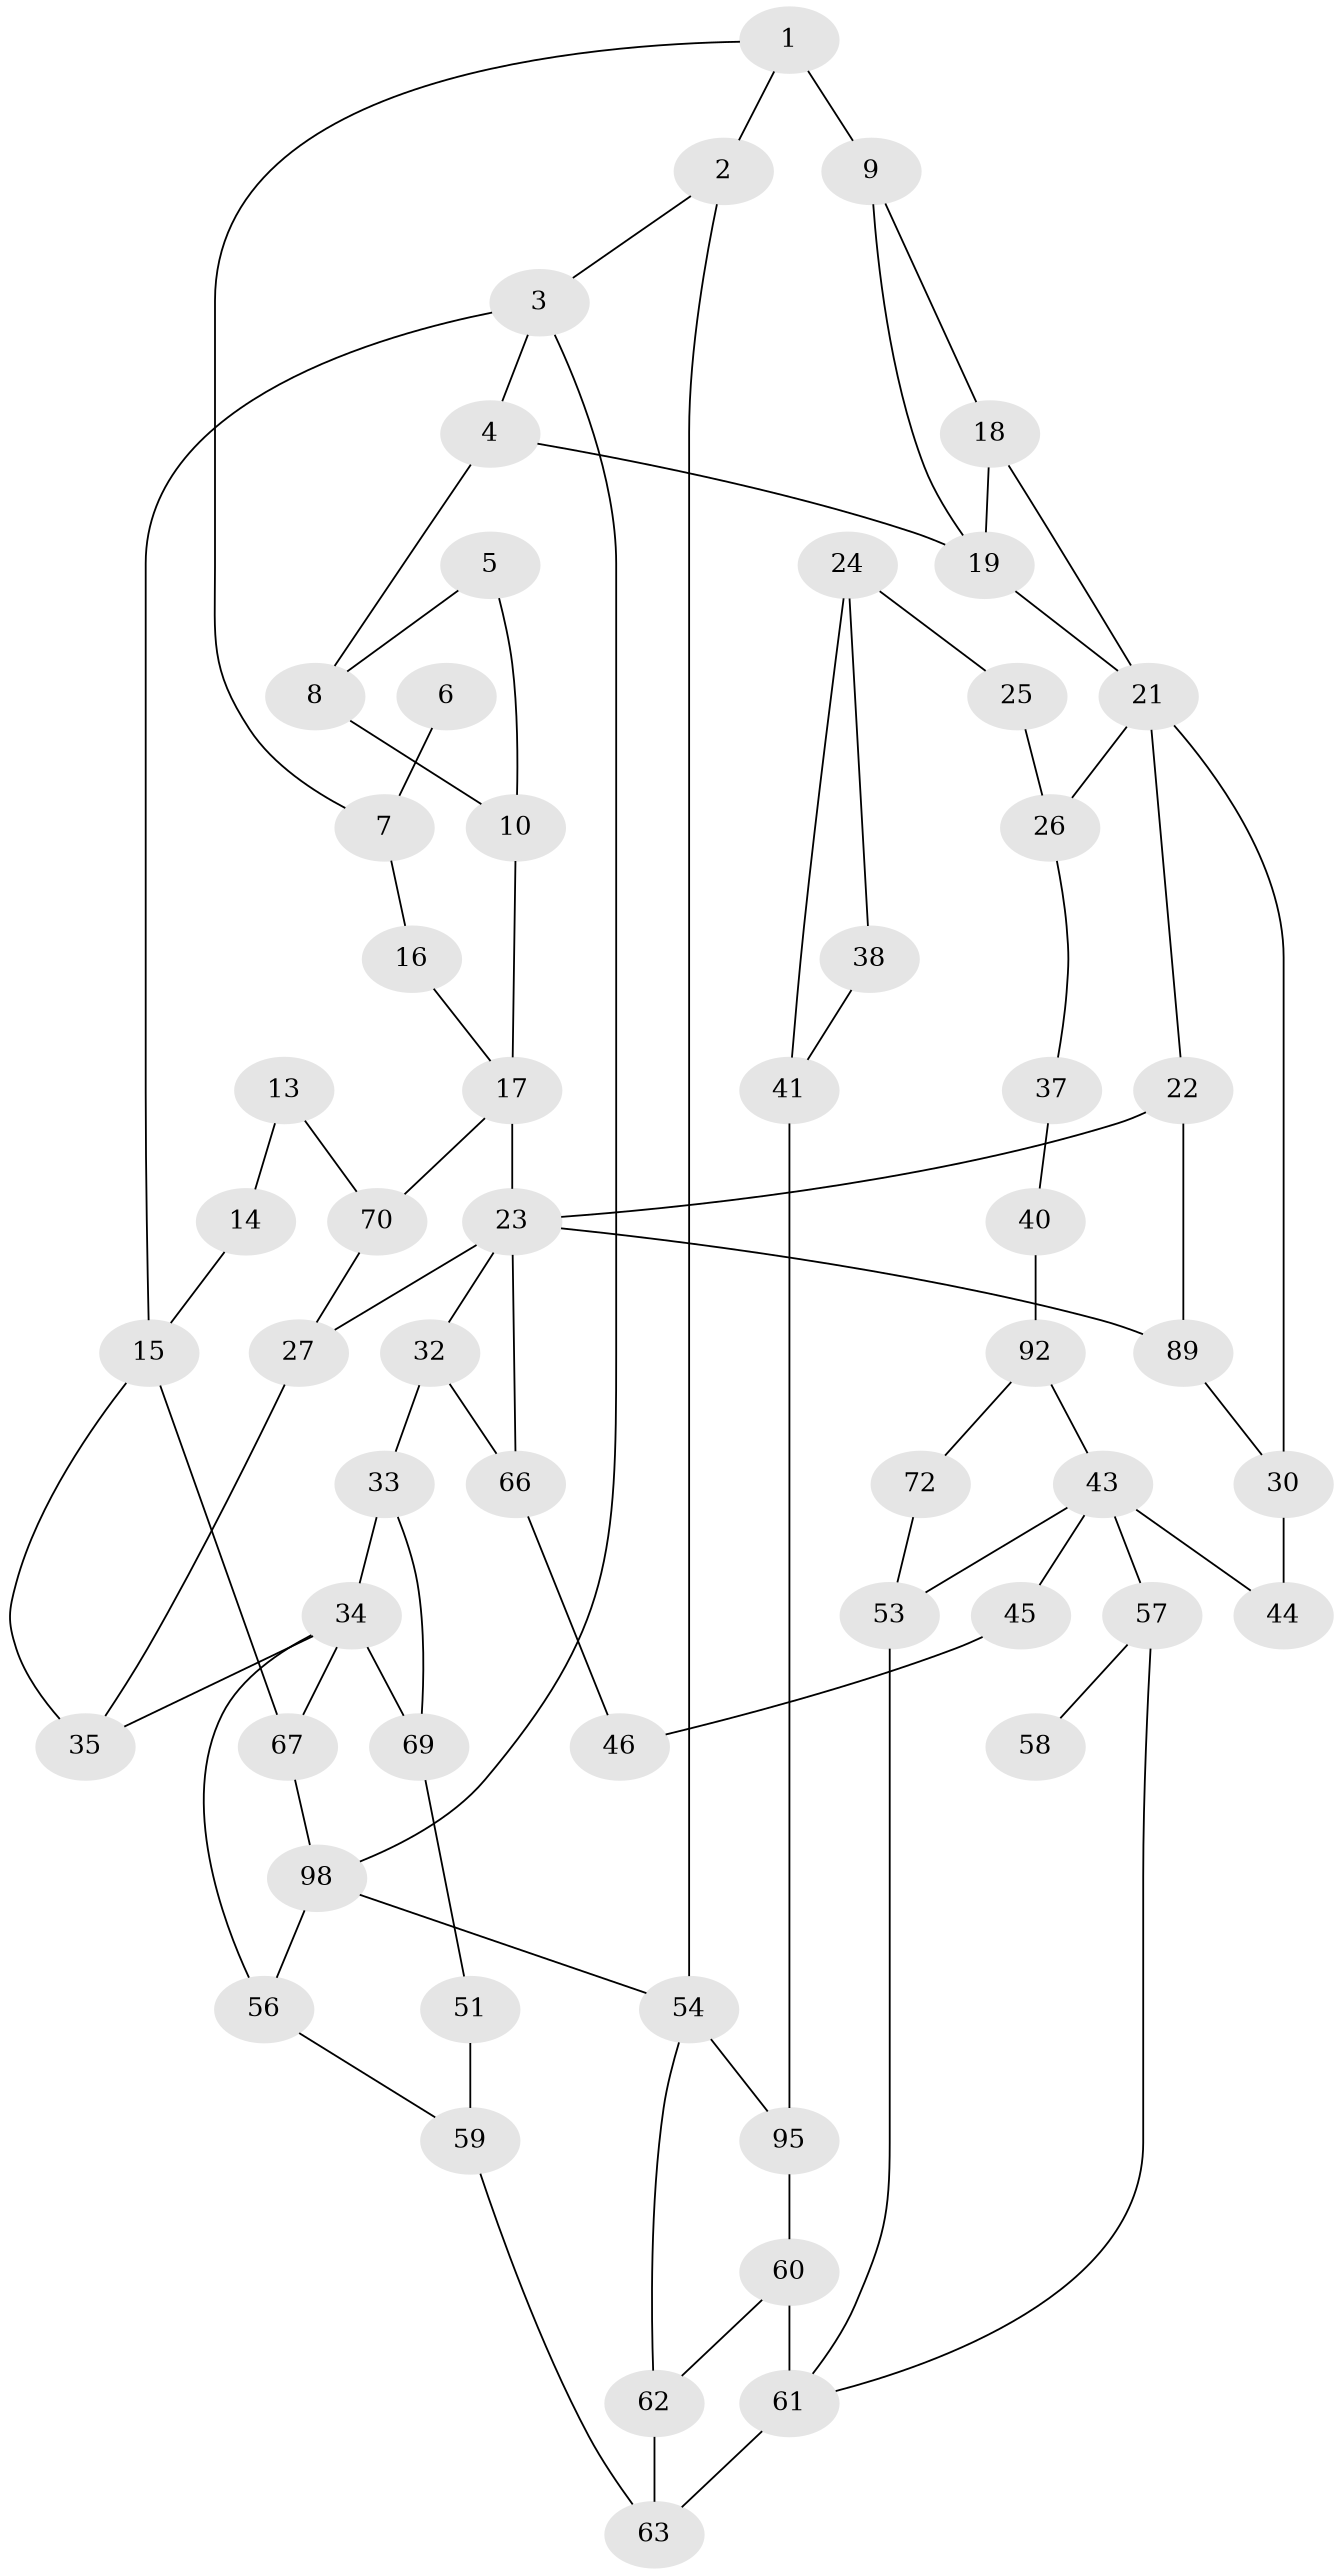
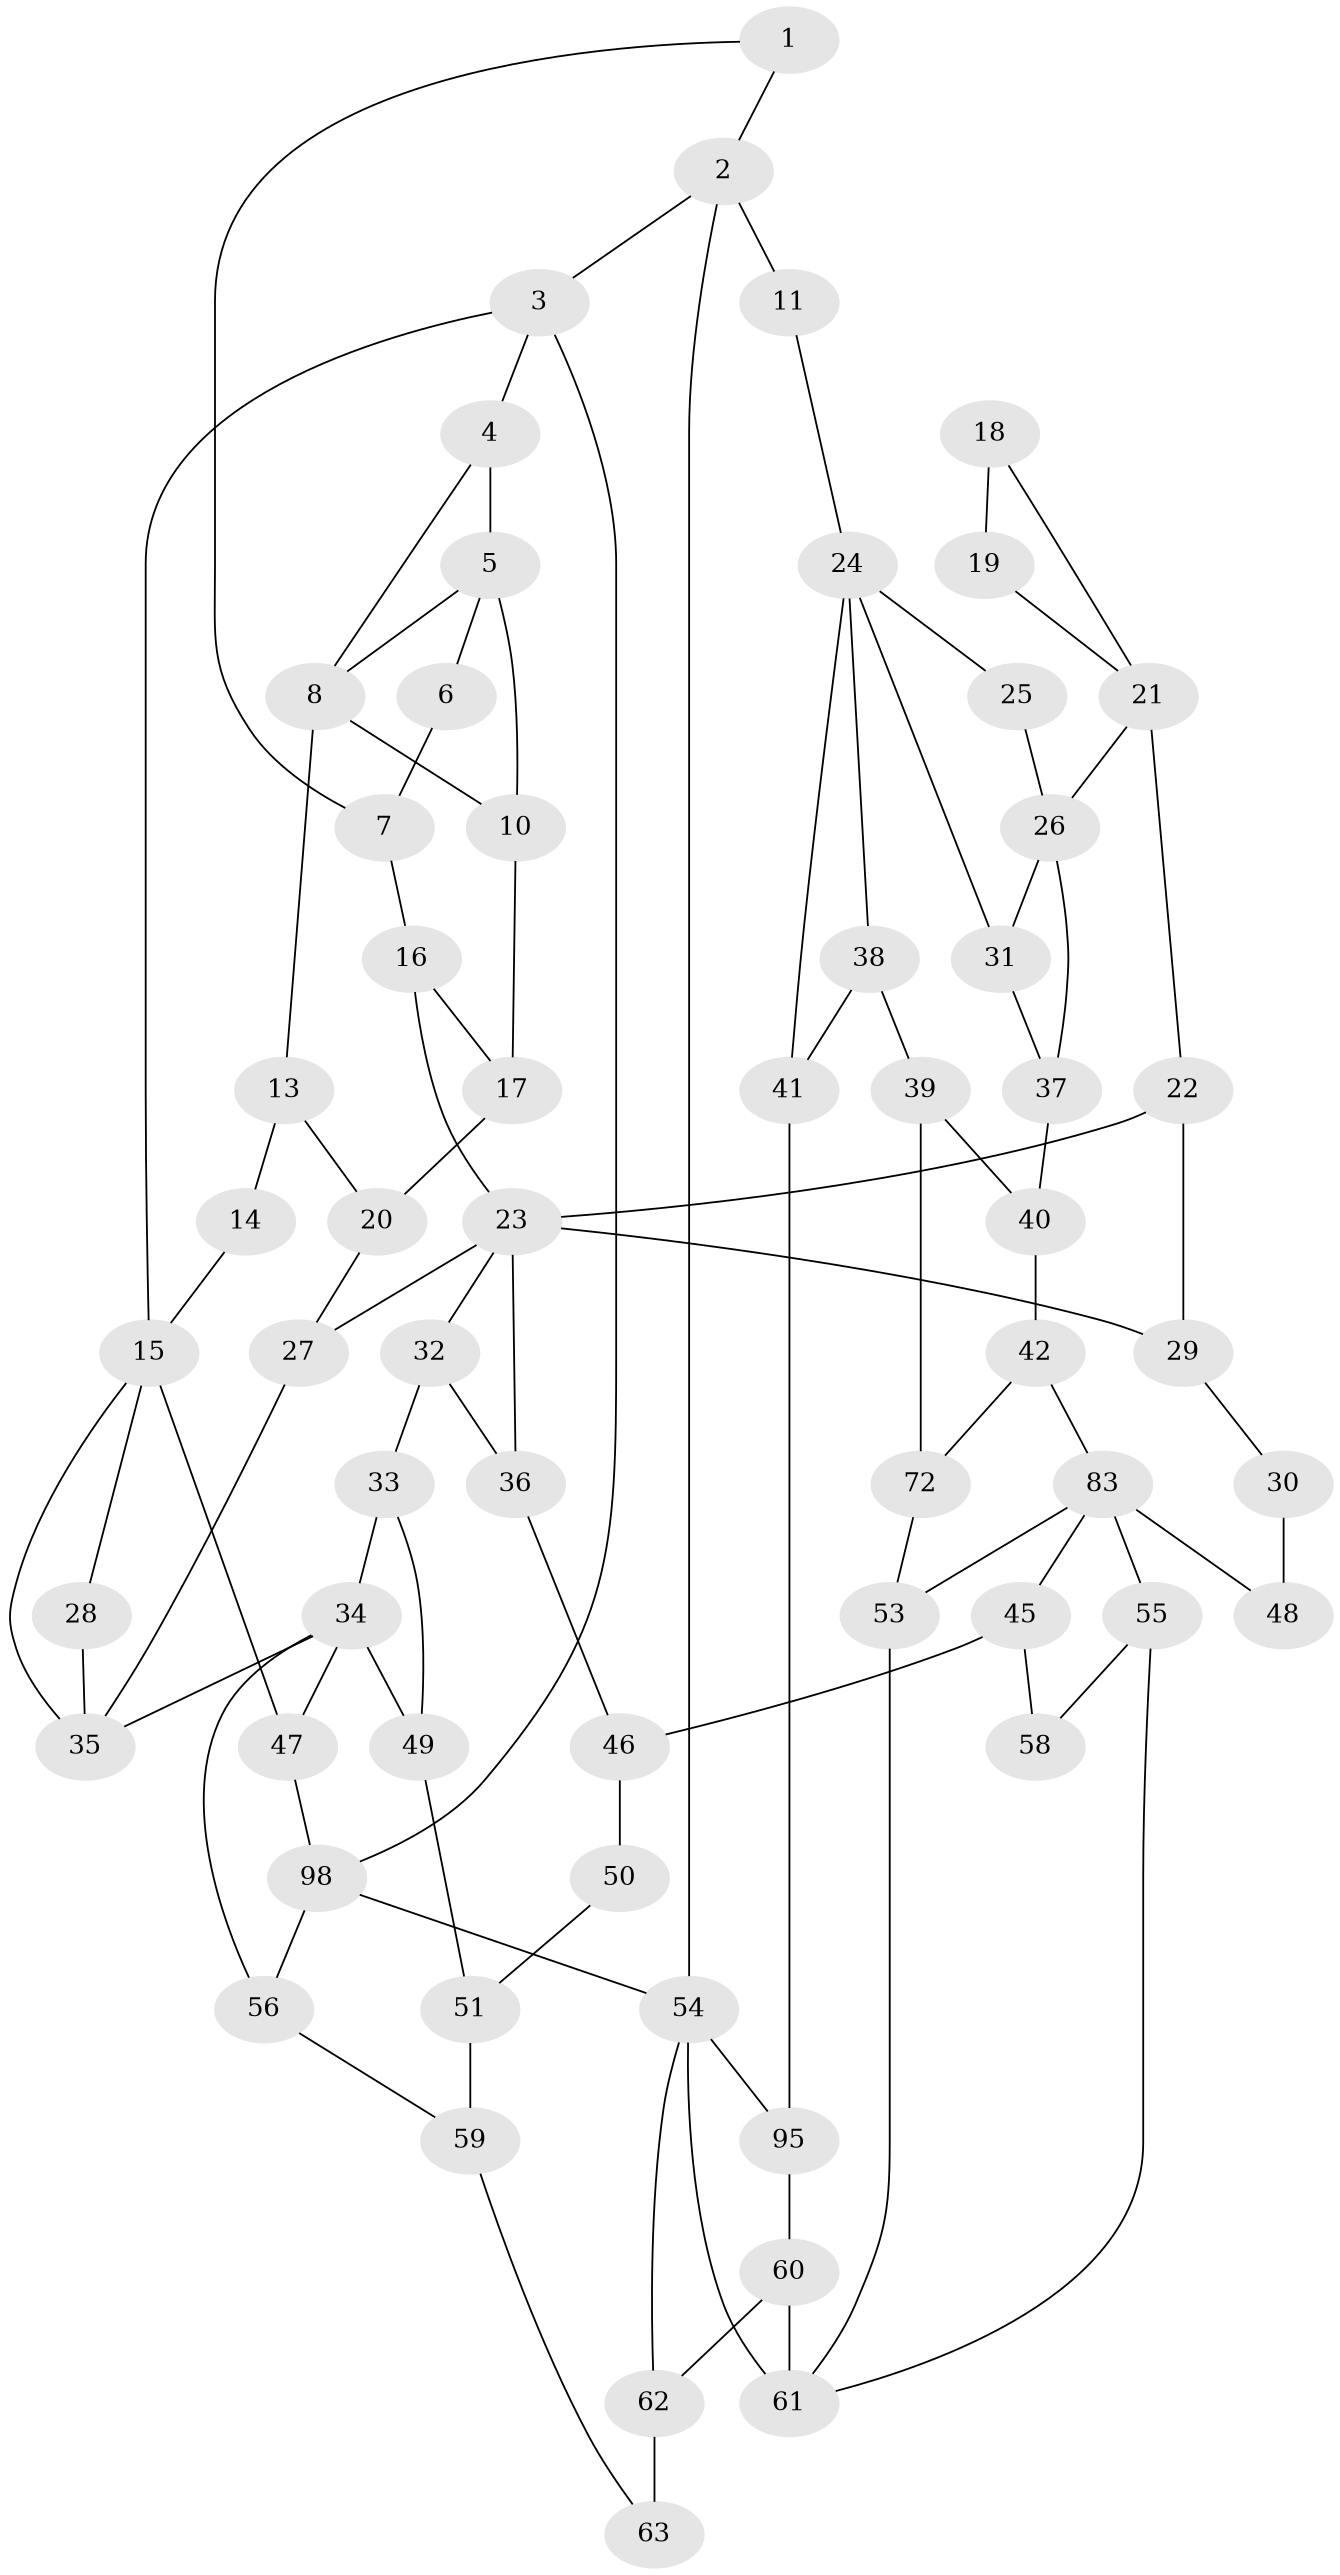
node "9": removed
node "11": added
edge "4" -- "19": now "4" -- "5"
edge "5" -- "6": added
edge "8" -- "13": added
node "31": added
edge "21" -- "30": removed
node "39": added
edge "17" -- "23": now "16" -- "23"
node "70": label "70" -> "20"
node "92": label "92" -> "42"
node "89": label "89" -> "29"
node "66": label "66" -> "36"
node "43": label "43" -> "83"
node "28": added
node "57": label "57" -> "55"
node "44": label "44" -> "48"
edge "45" -- "58": added
node "67": label "67" -> "47"
node "69": label "69" -> "49"
node "50": added
edge "61" -- "63": now "61" -- "54"
